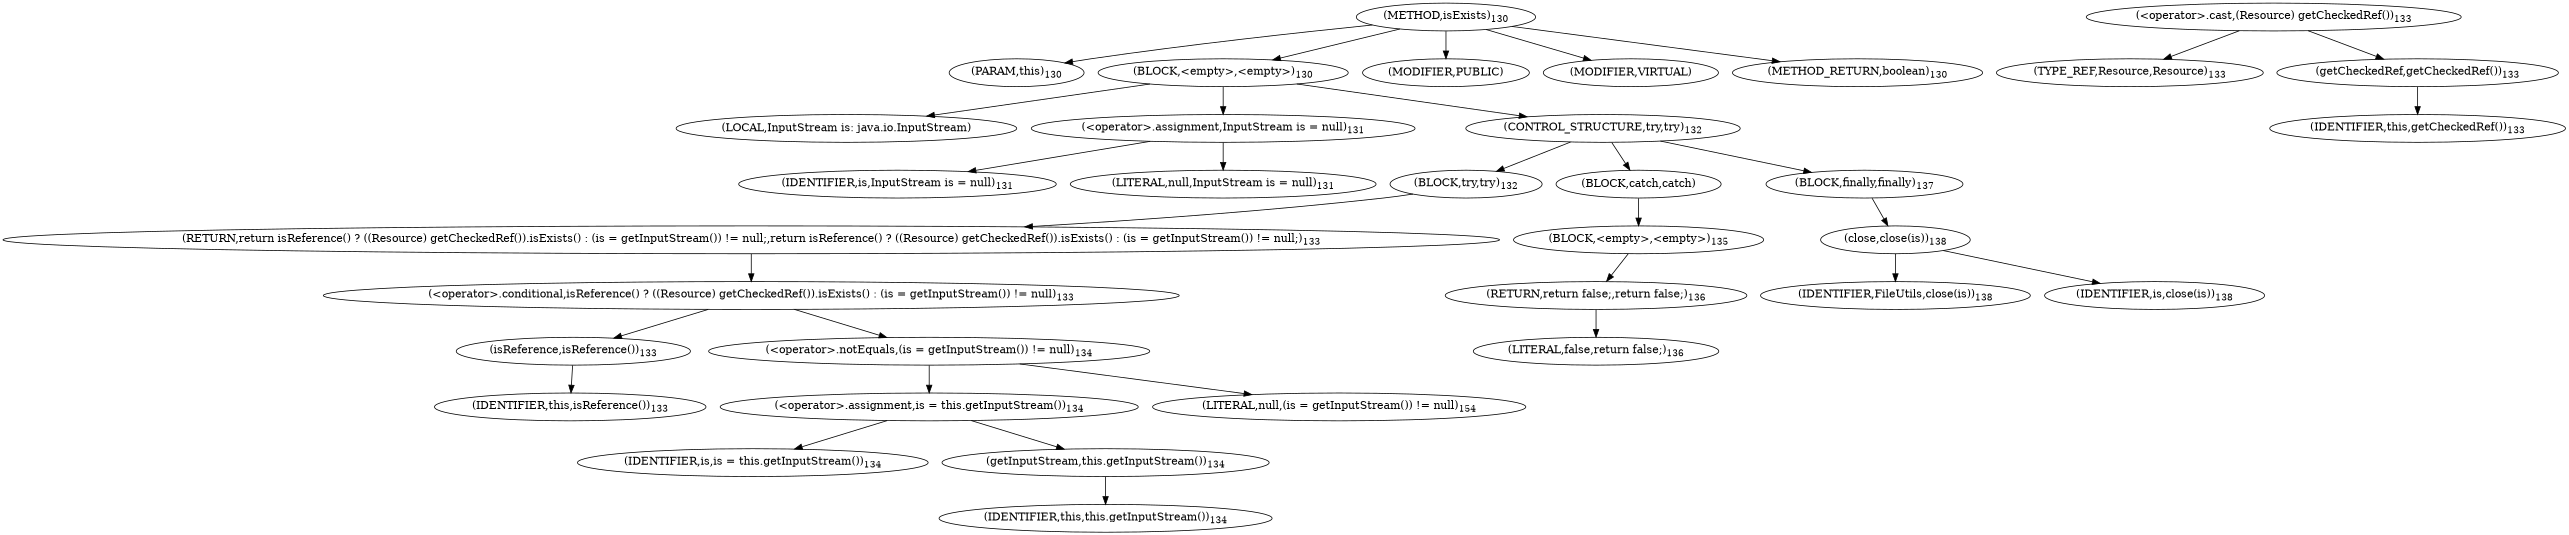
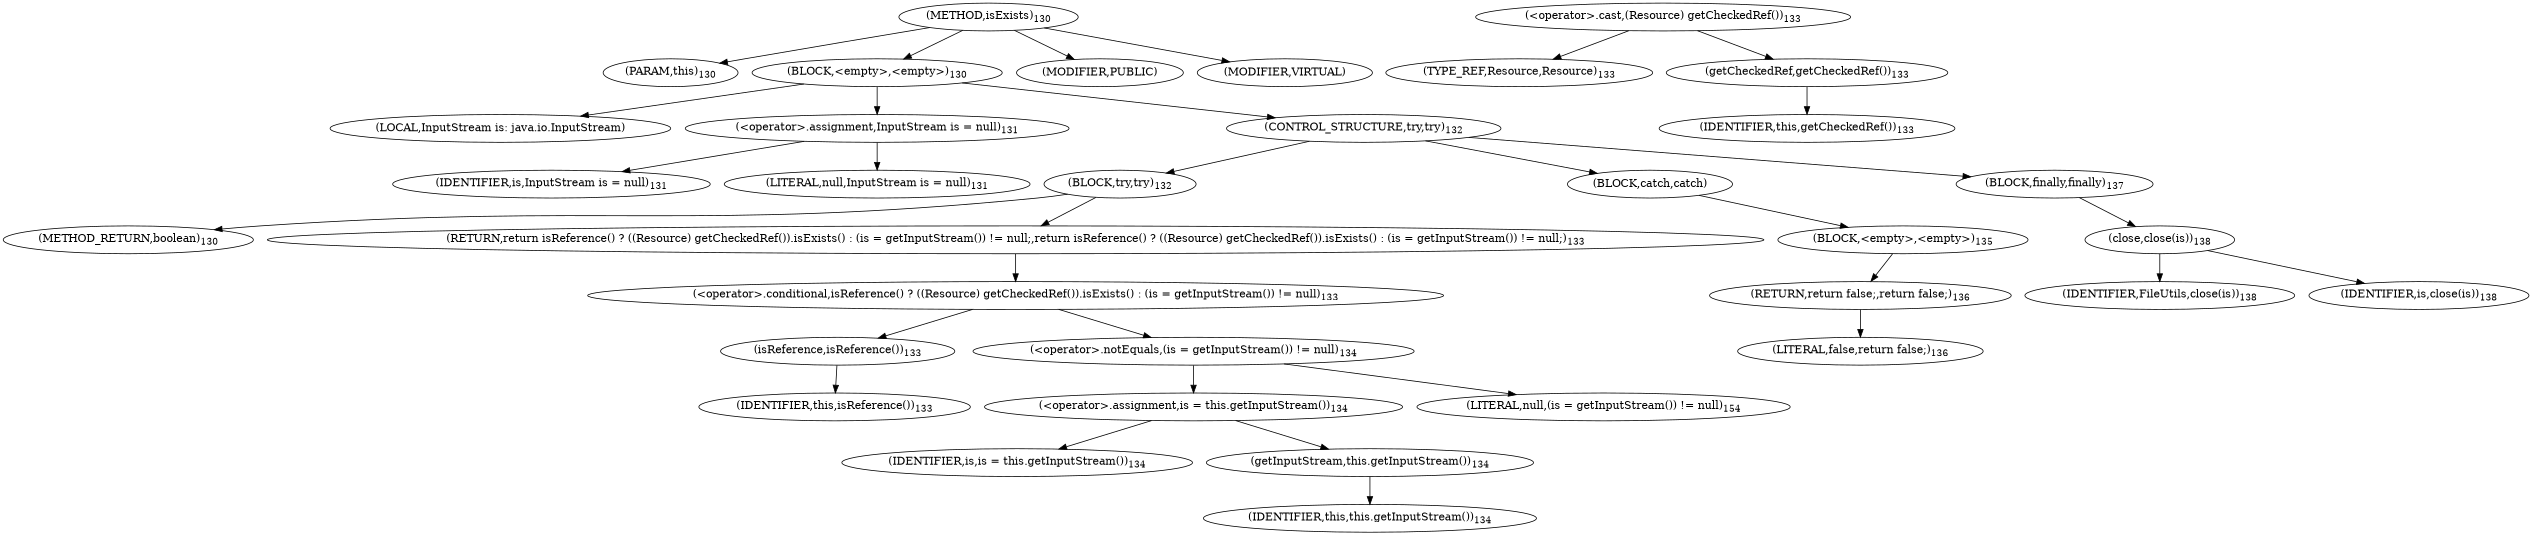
edge "(METHOD,isExists)" -> "(METHOD_RETURN,boolean)": now "(BLOCK,try,try)" -> "(METHOD_RETURN,boolean)"
